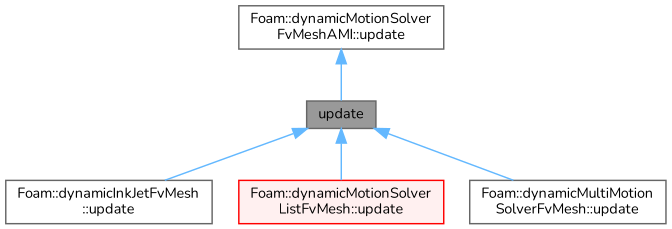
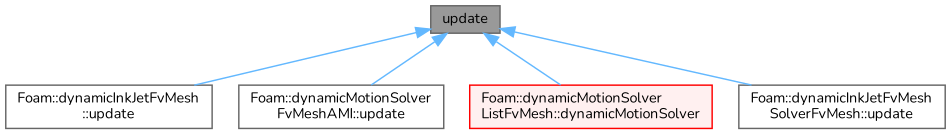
edge "update" -> "Foam::dynamicMotionSolver FvMeshAMI::update": reversed
node "Foam::dynamicMotionSolver ListFvMesh::update": label "Foam::dynamicMotionSolver ListFvMesh::update" -> "Foam::dynamicMotionSolver ListFvMesh::dynamicMotionSolver"
node "Foam::dynamicMultiMotion SolverFvMesh::update": label "Foam::dynamicMultiMotion SolverFvMesh::update" -> "Foam::dynamicInkJetFvMesh SolverFvMesh::update"
